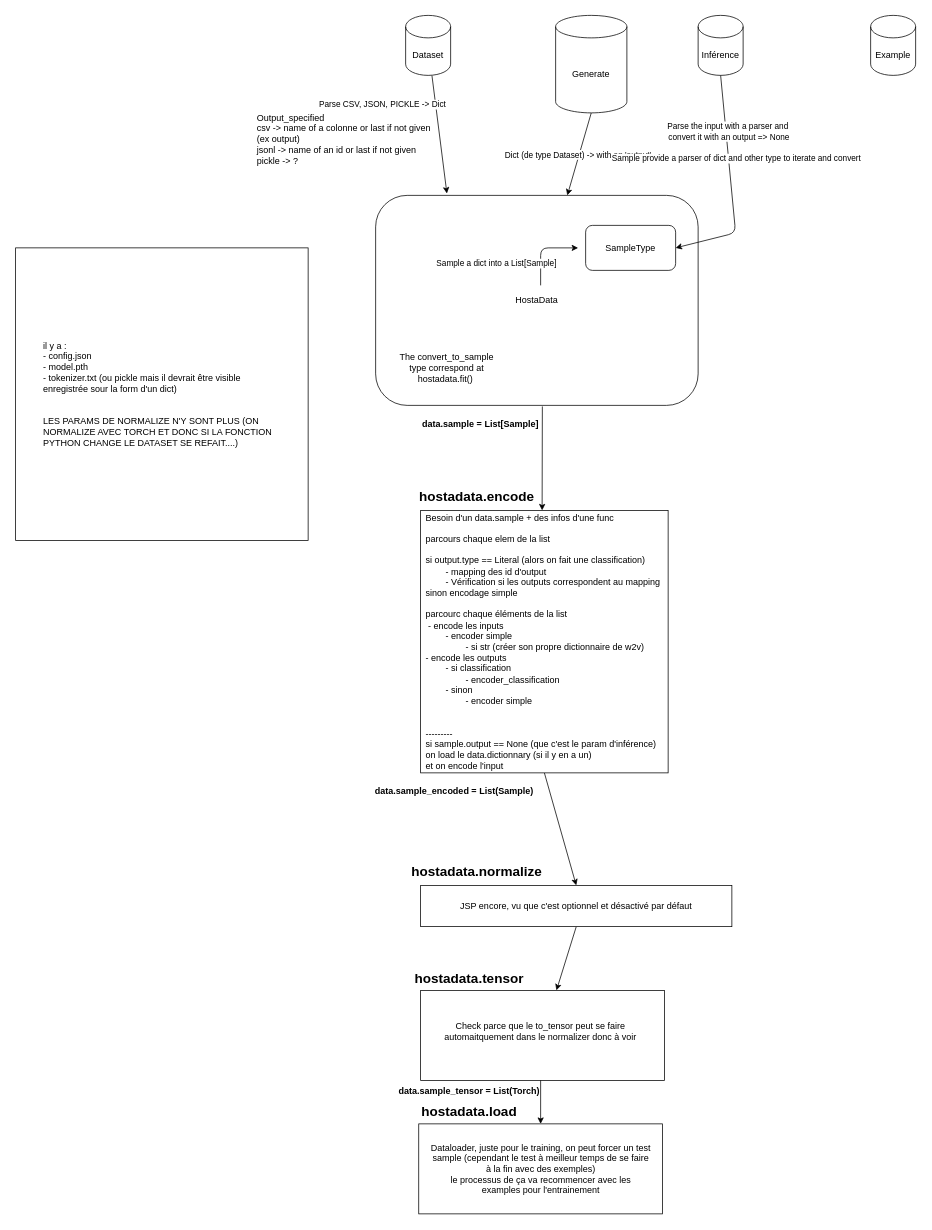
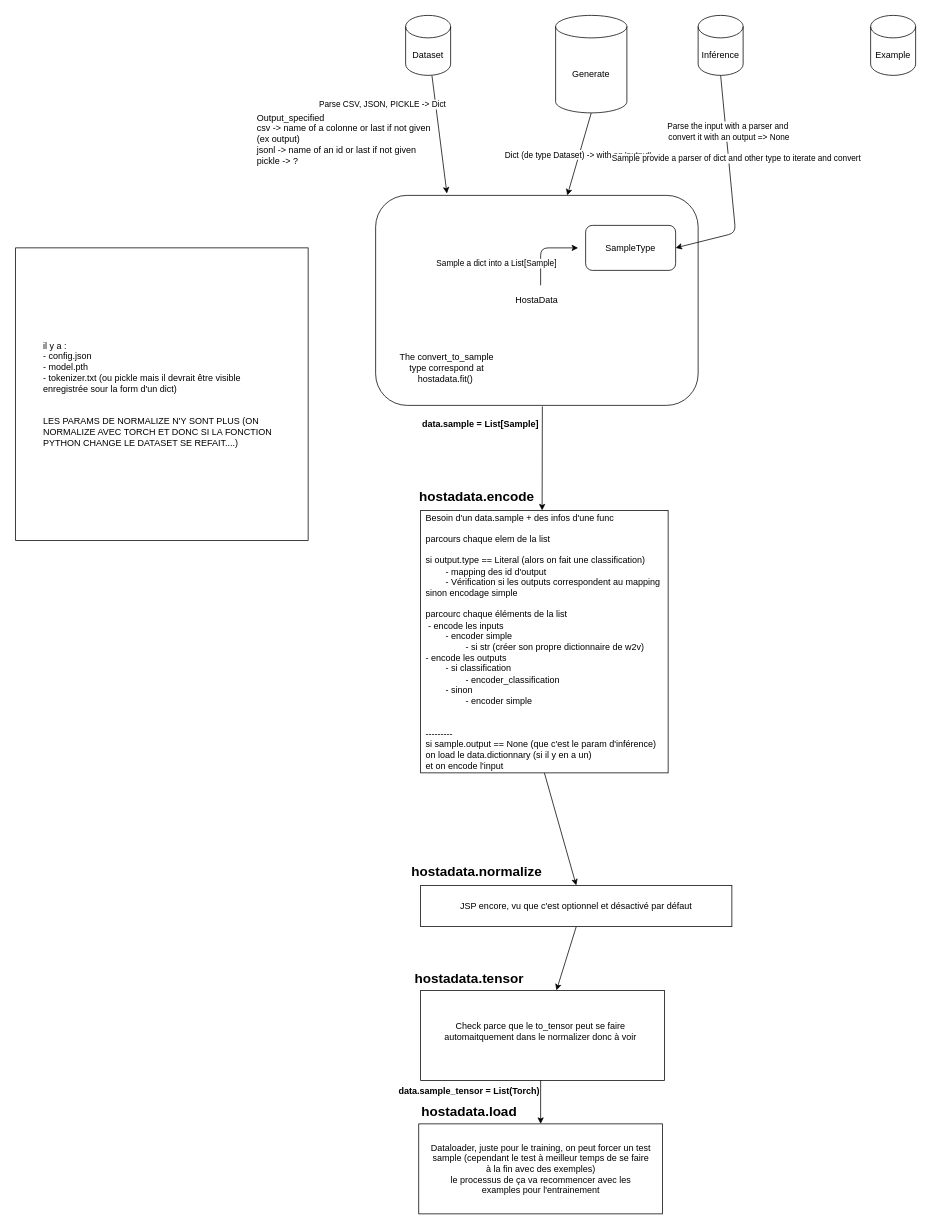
node "data.sample_encoded = List(Sample)": removed
